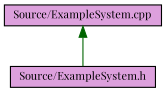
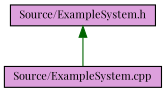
edge "Source/ExampleSystem.h" -> "Source/ExampleSystem.cpp": reversed
